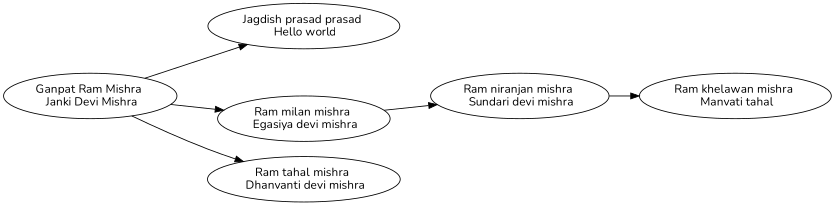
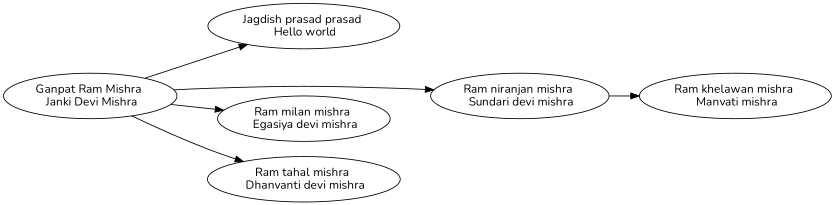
node "Ram khelawan mishra Manvati tahal": label "Ram khelawan mishra Manvati tahal" -> "Ram khelawan mishra Manvati mishra"
edge "Ram milan mishra Egasiya devi mishra" -> "Ram niranjan mishra Sundari devi mishra": now "Ganpat Ram Mishra Janki Devi Mishra" -> "Ram niranjan mishra Sundari devi mishra"
